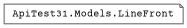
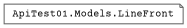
node "ApiTest31.Models.LineFront": label "ApiTest31.Models.LineFront" -> "ApiTest01.Models.LineFront"
